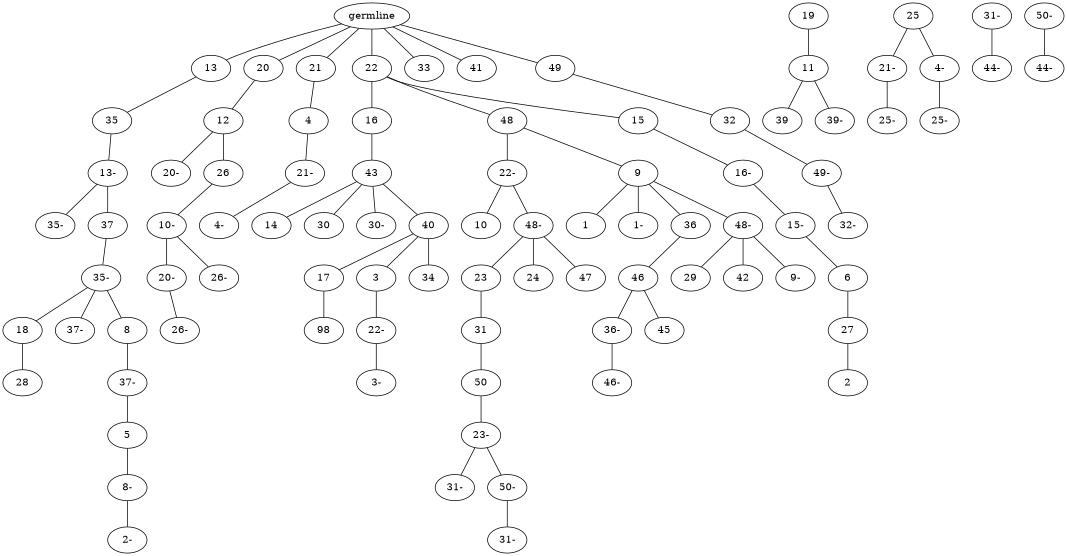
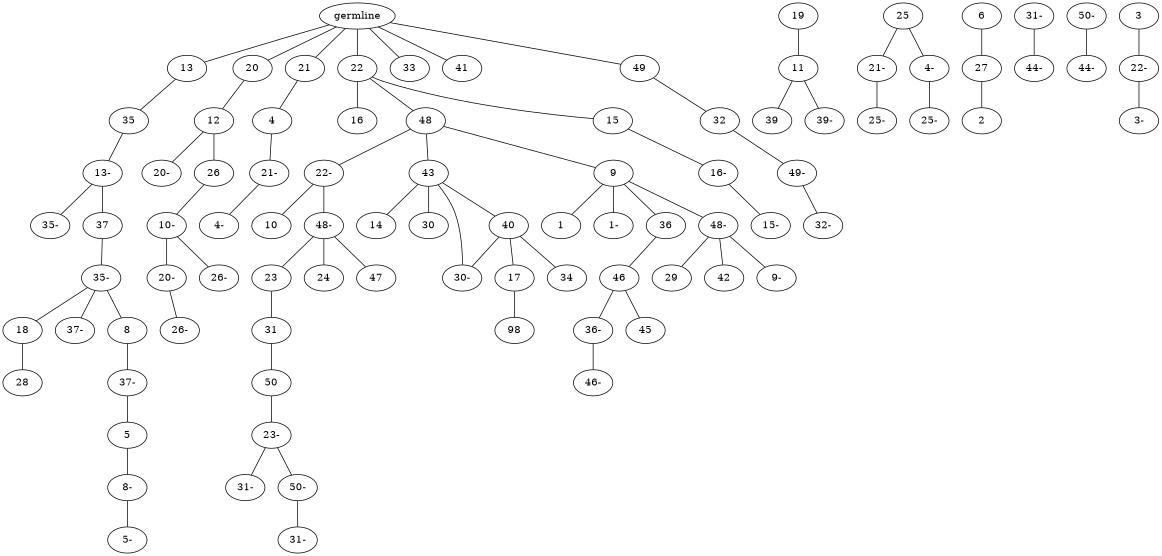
edge "16" -- "43": now "48" -- "43"
edge "40" -- "3": now "40" -- "30-"
edge "15-" -- "6": removed
node "2-": label "2-" -> "5-"
